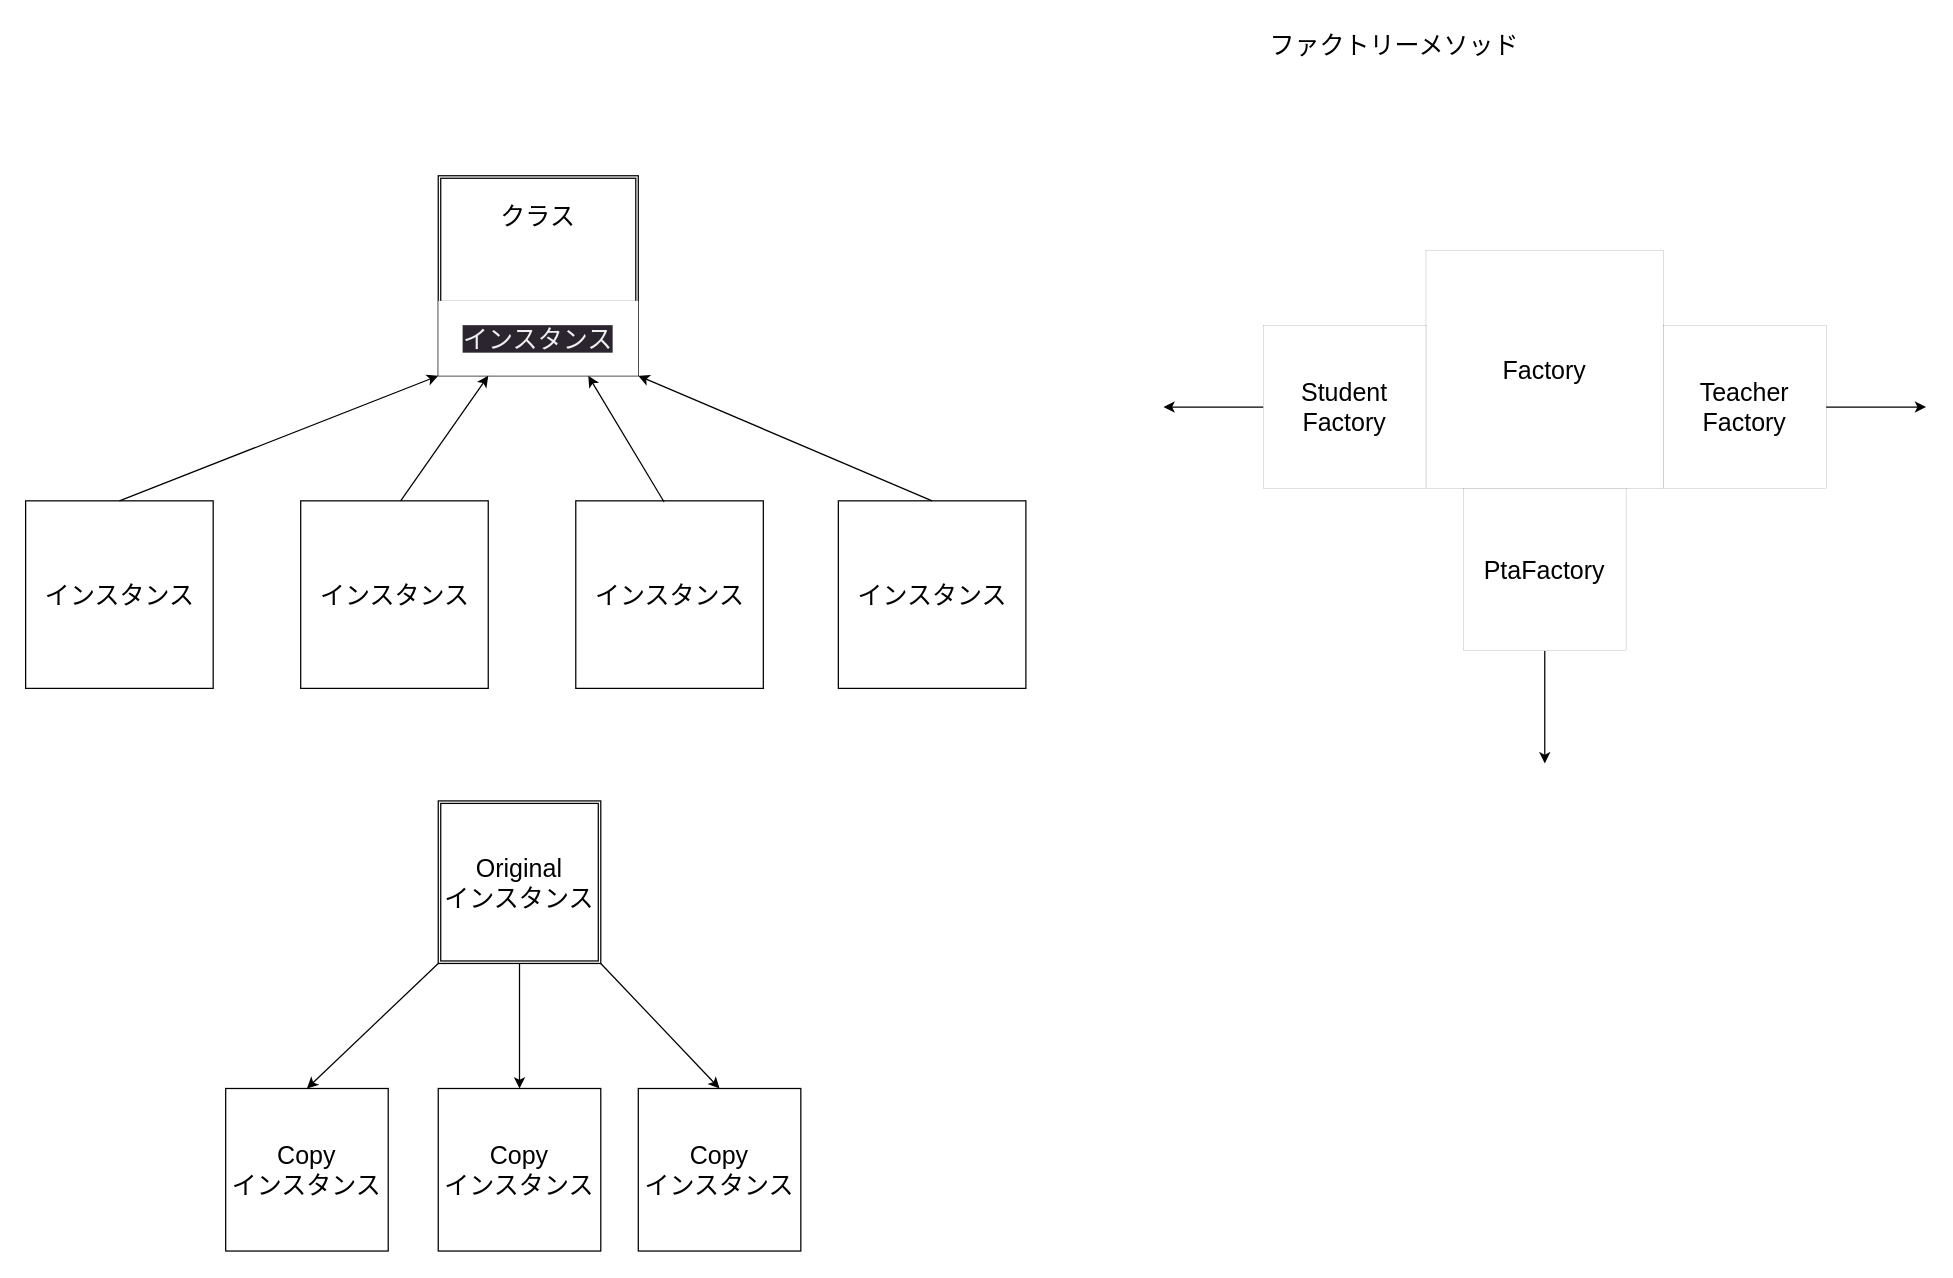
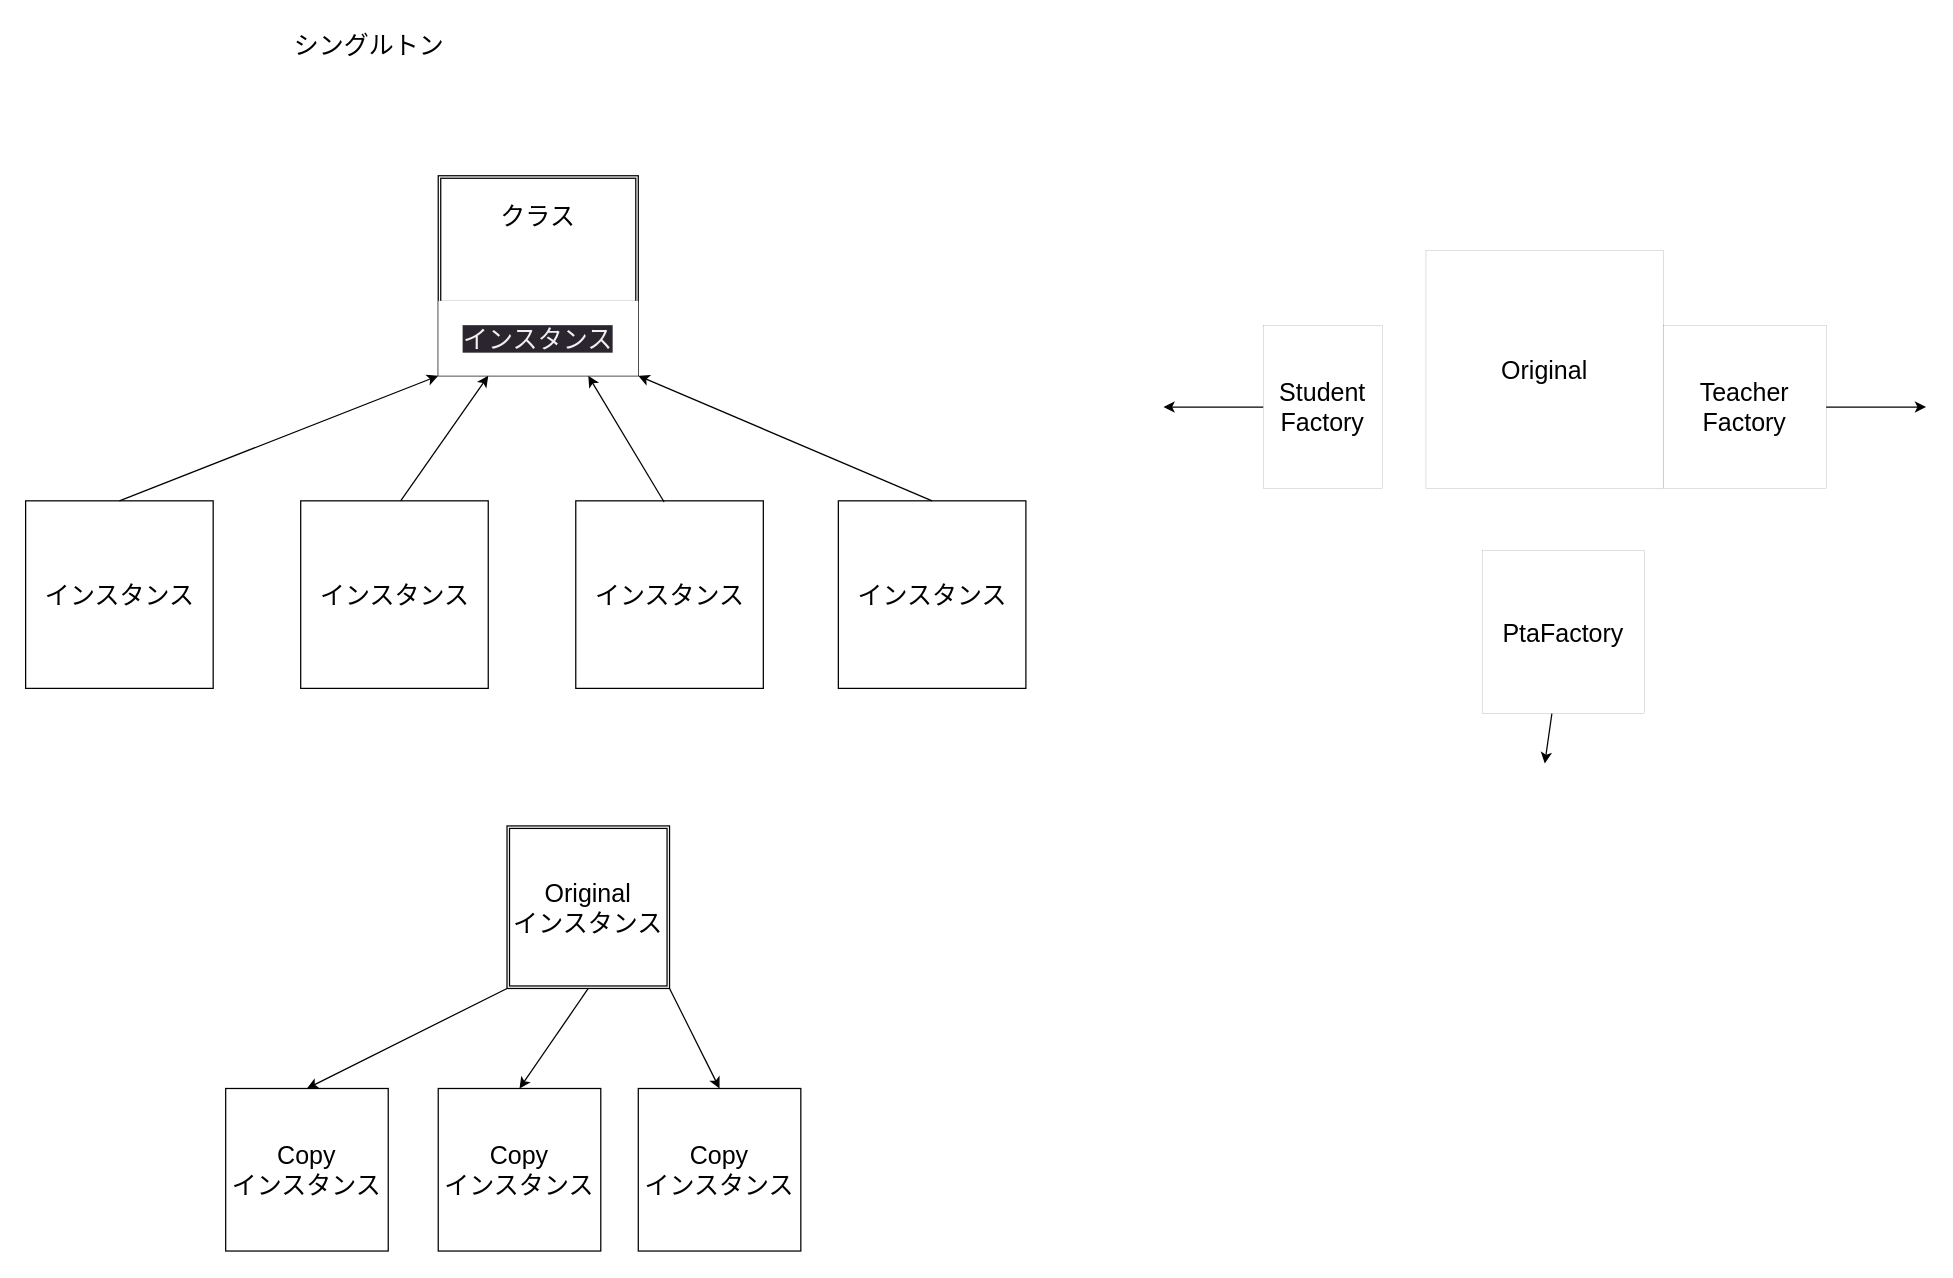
node "シングルトン": added
node "ファクトリーメソッド": removed
node "Factory": label "Factory" -> "Original"
node "Student Factory": size 163x163 -> 119x163
node "PtaFactory": moved (1544, 569) -> (1563, 632)
node "Original インスタンス": moved (519, 882) -> (588, 907)
